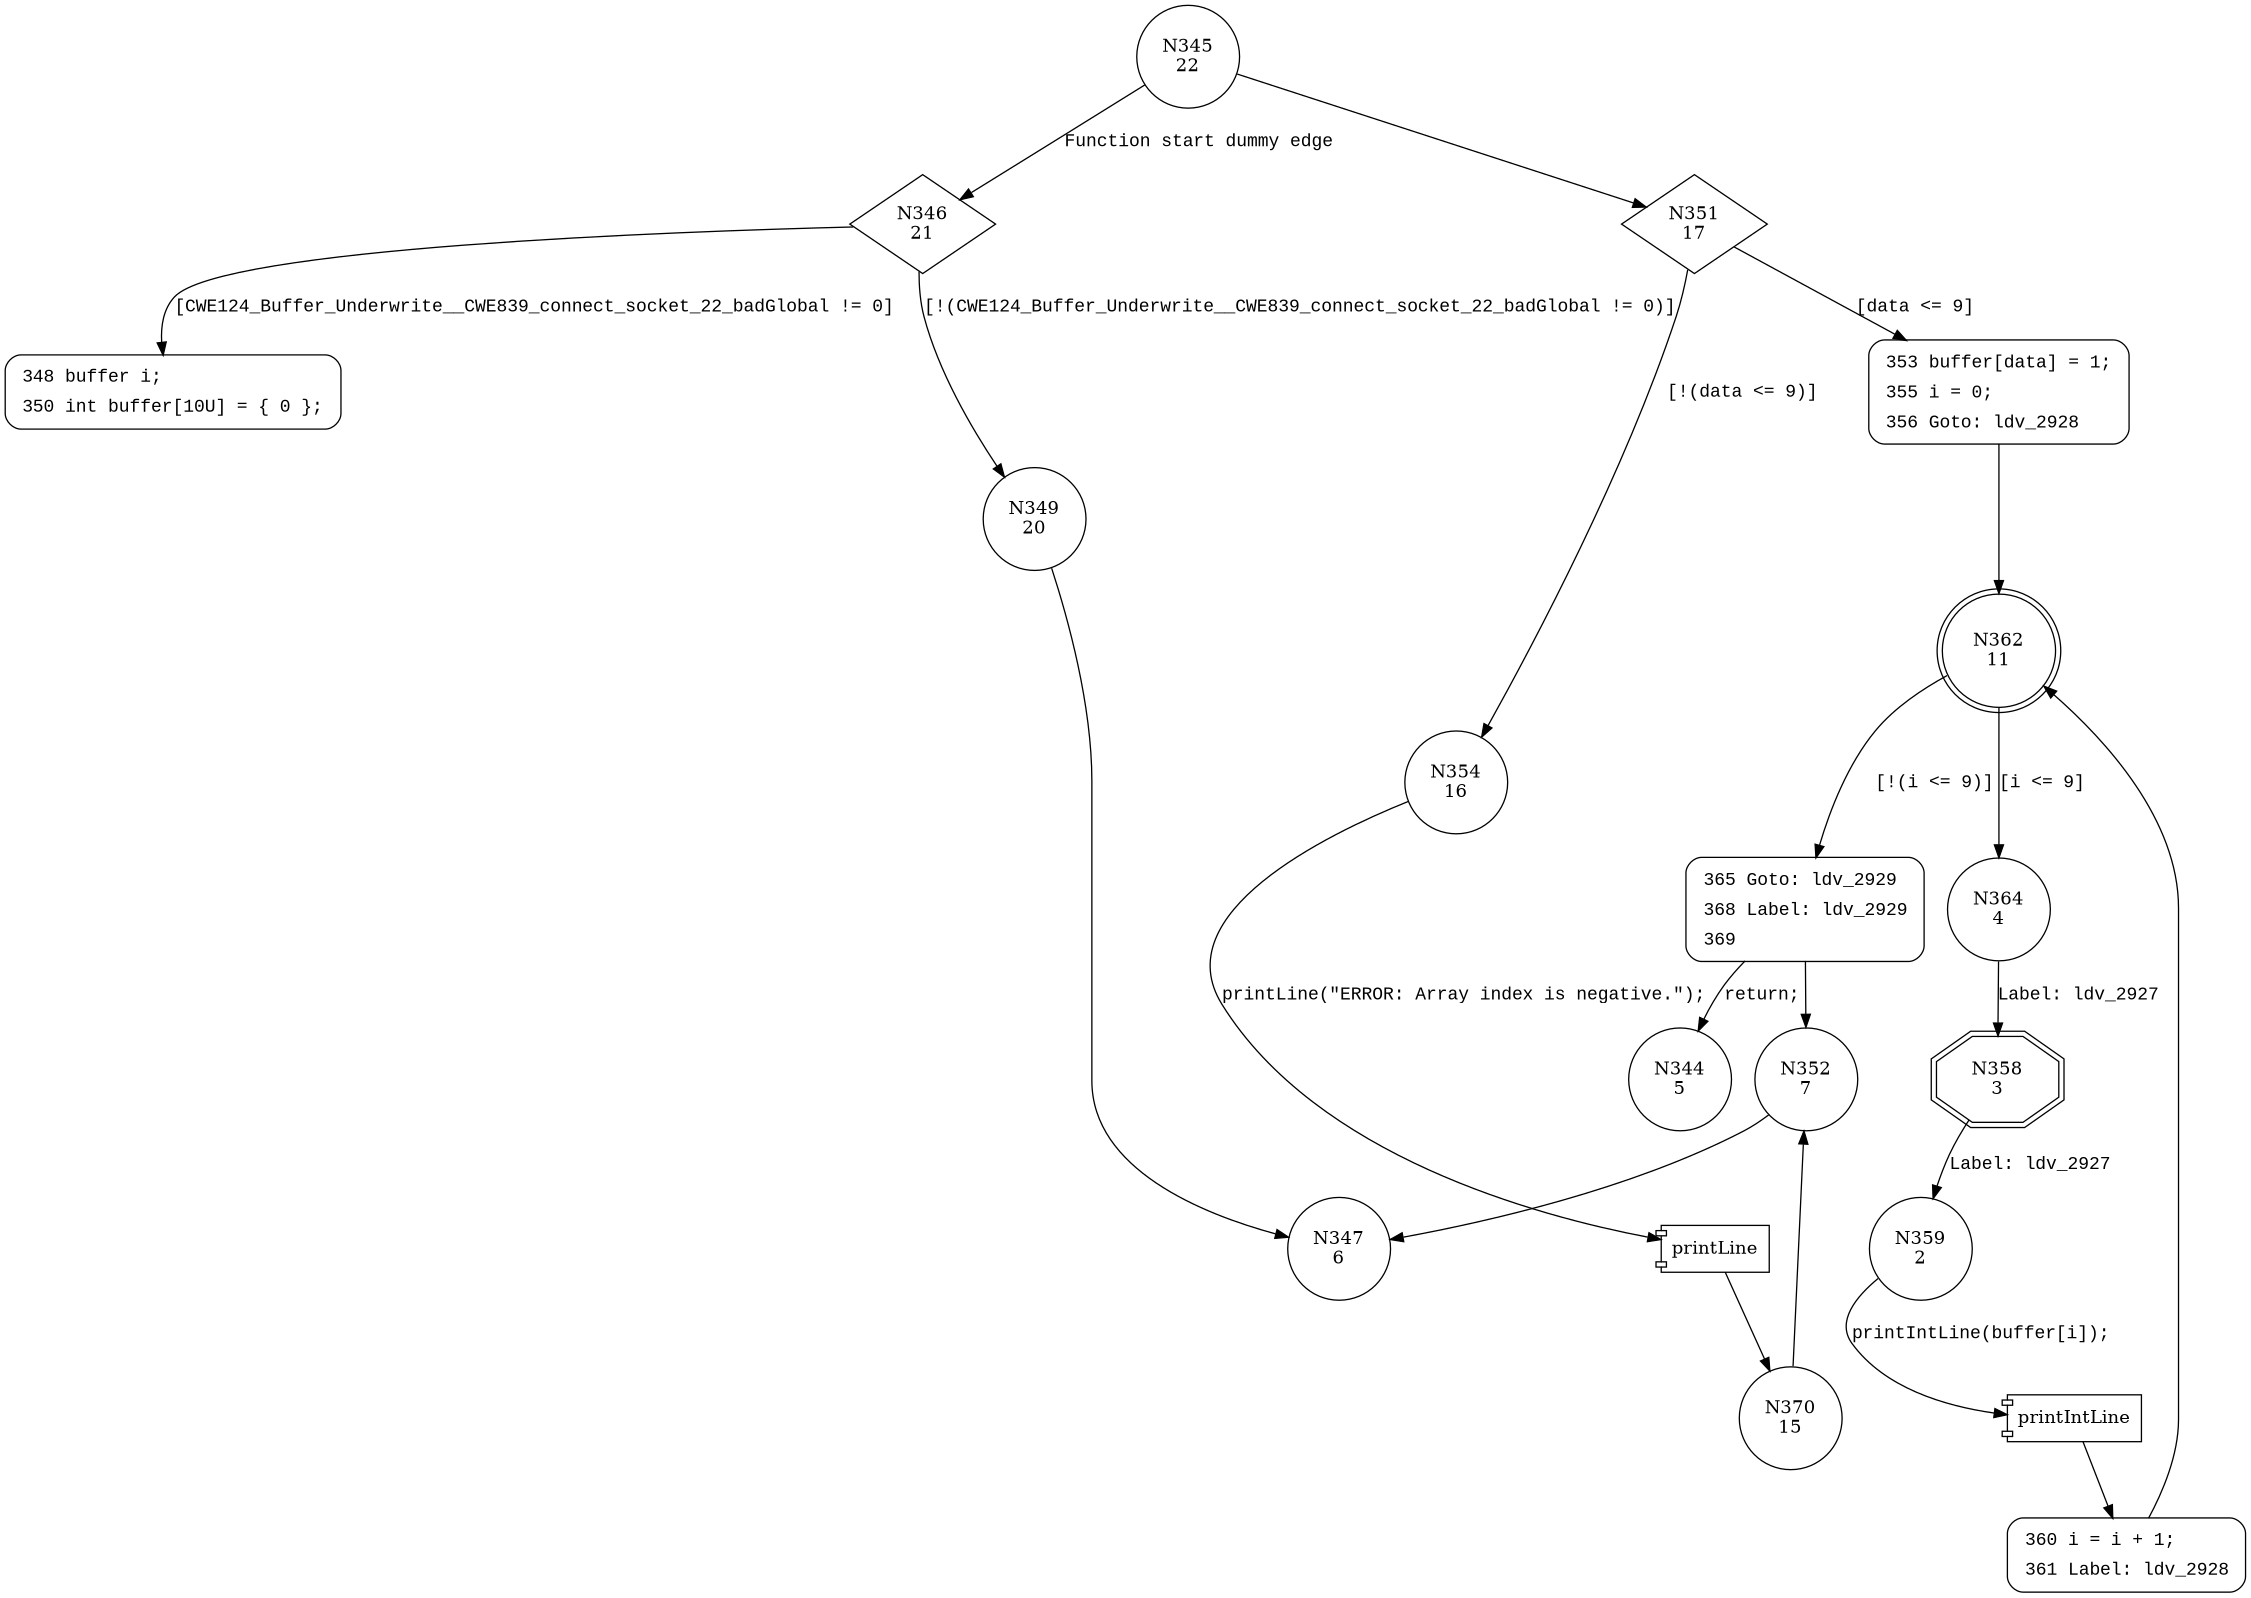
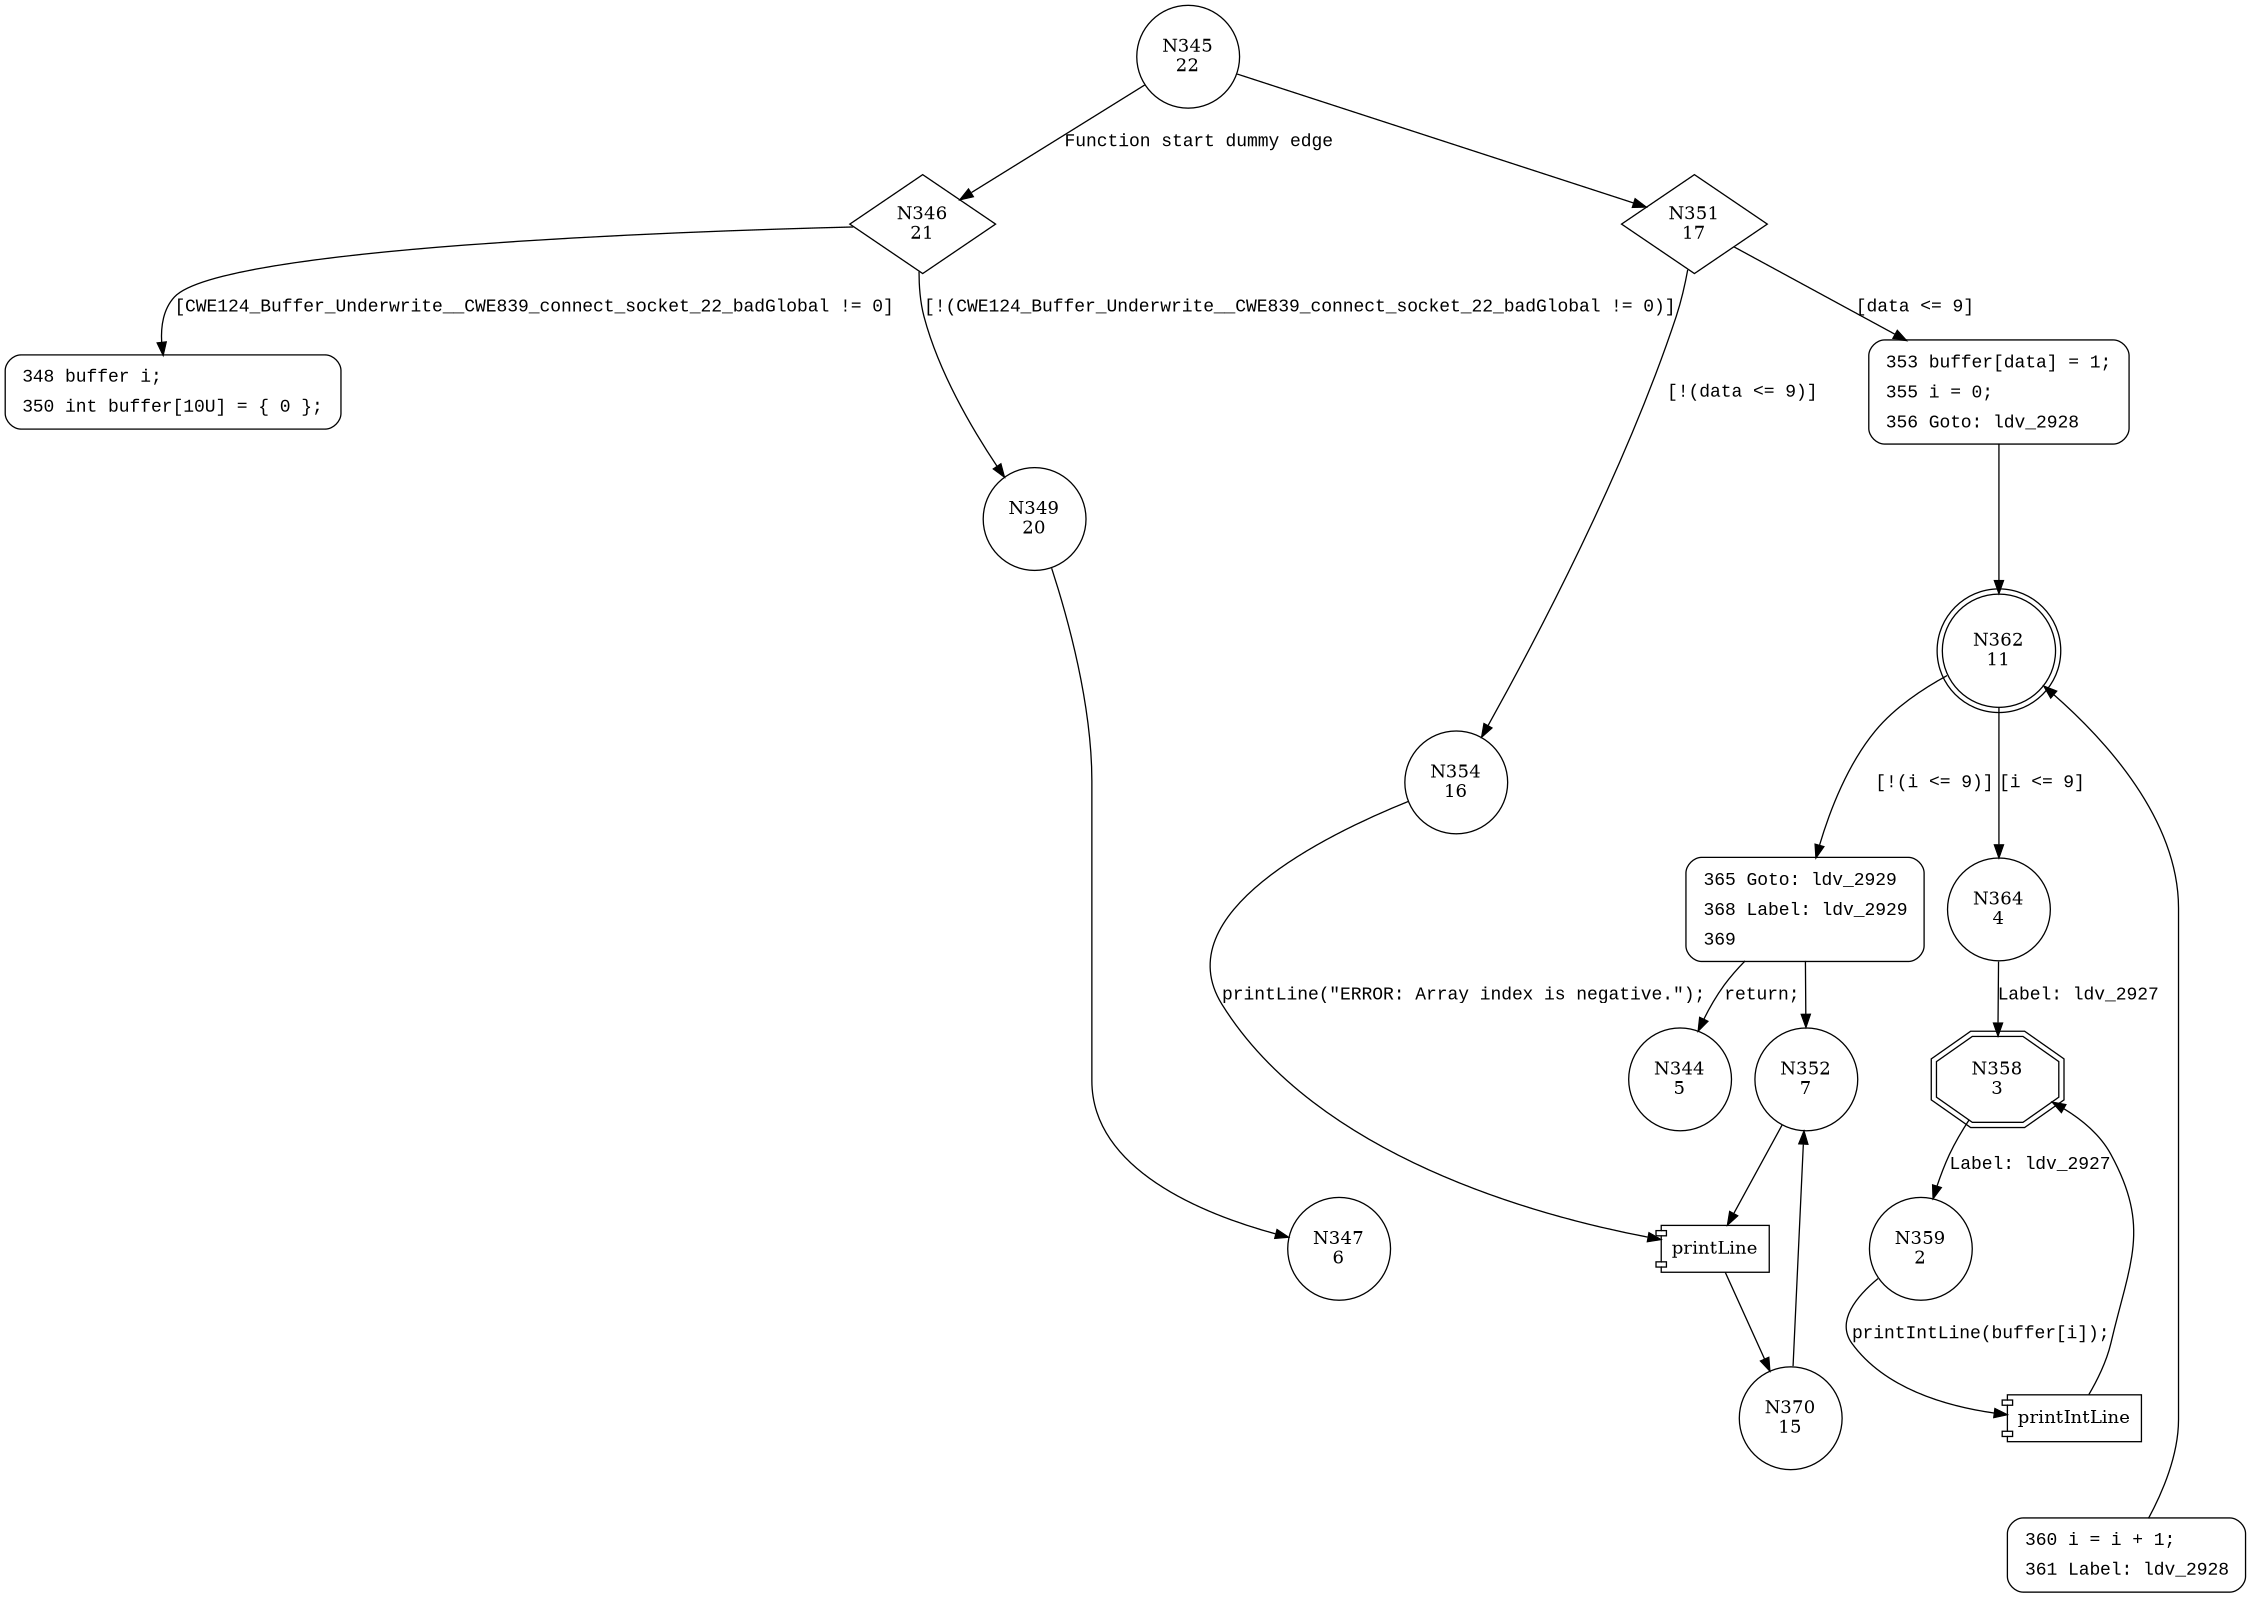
edge "N352 7" -> "N347 6": now "N352 7" -> "printLine"
edge "printIntLine" -> "360": now "printIntLine" -> "N358 3"
